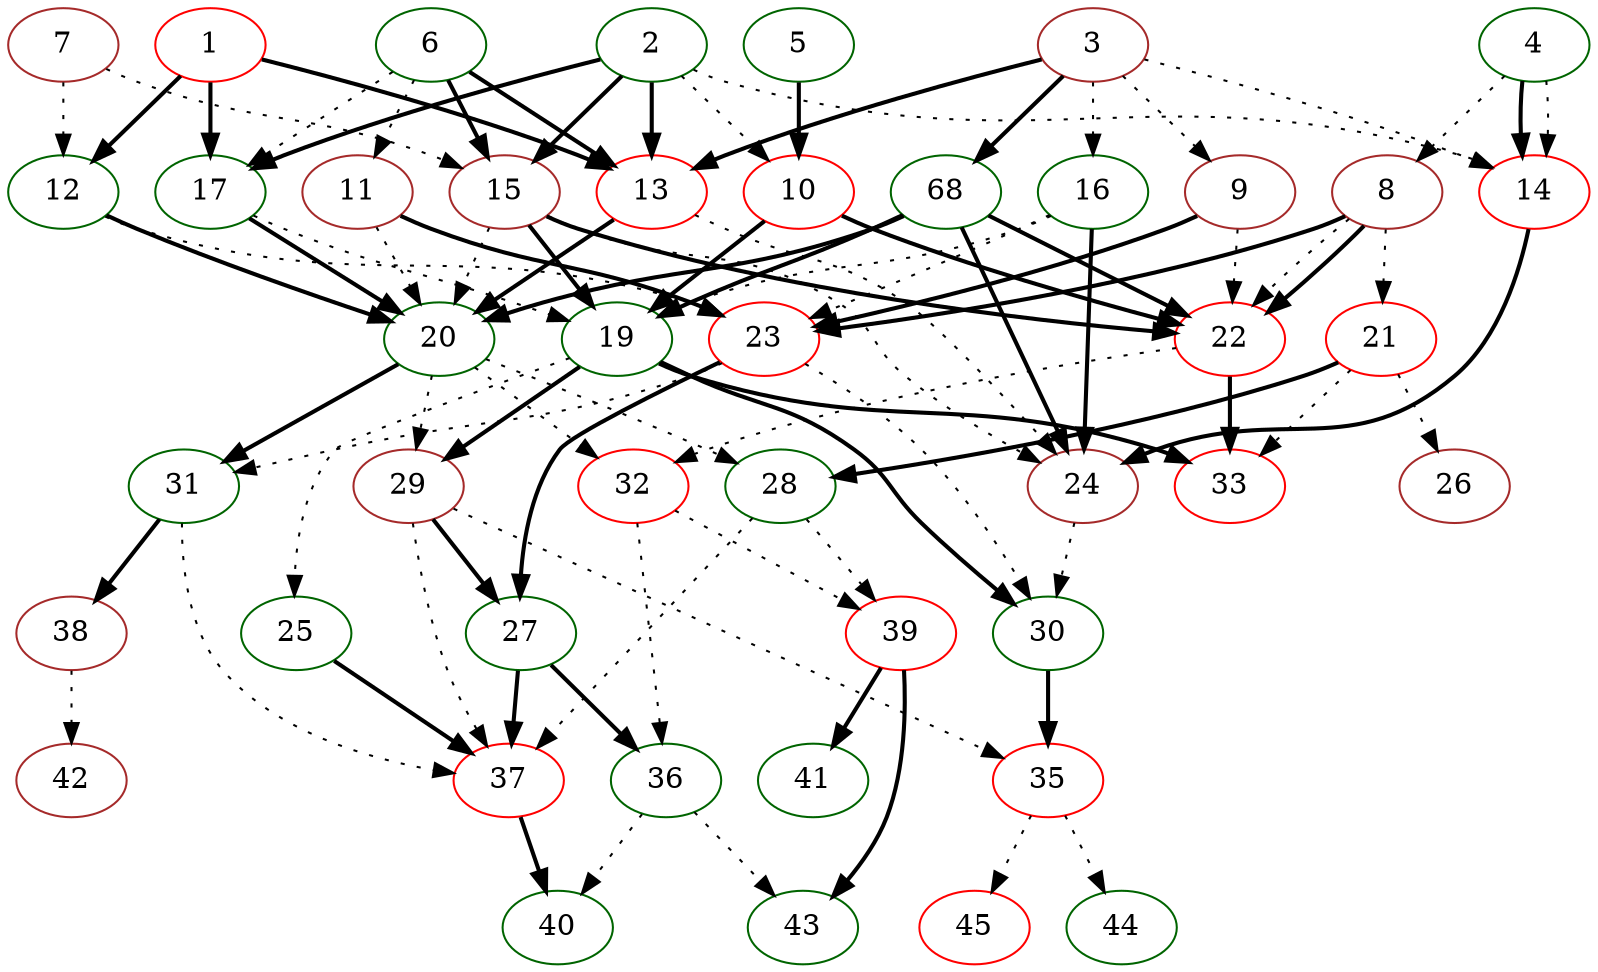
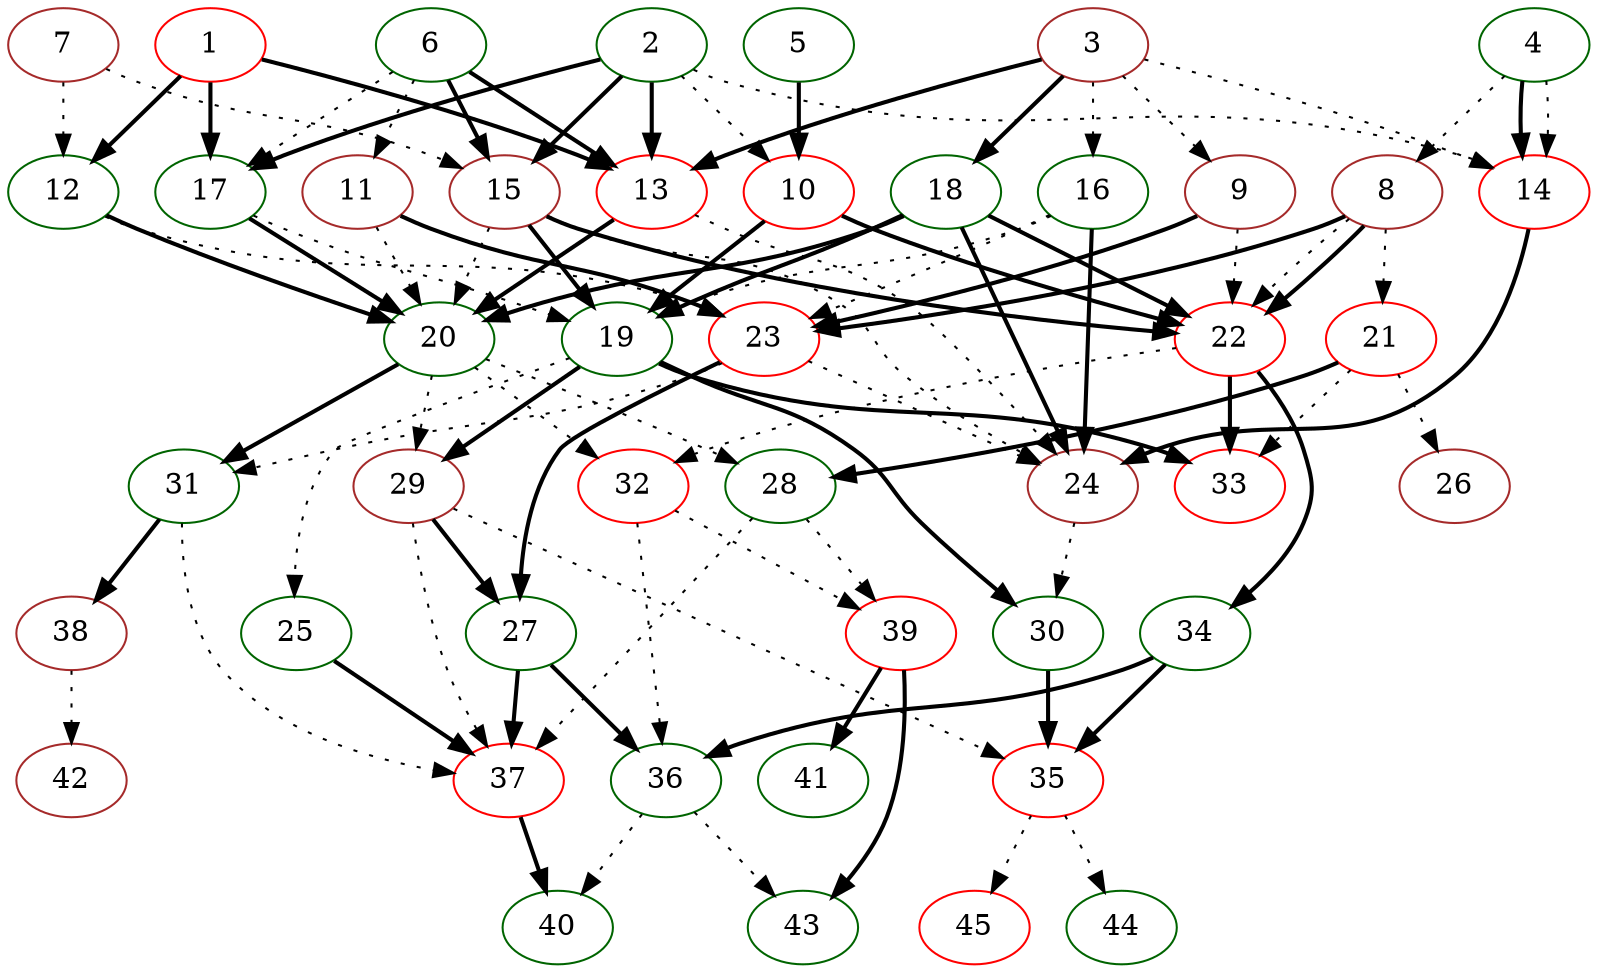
node "68": label "68" -> "18"
edge "23" -> "30": now "23" -> "24"
node "34": added
